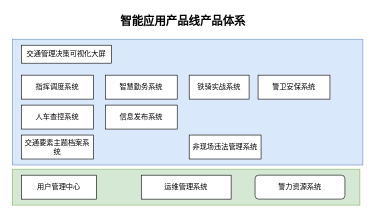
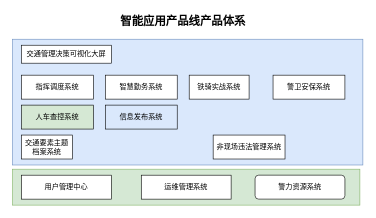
node "警卫安保系统": moved (294, 87) -> (309, 87)
node "人车查控系统": fillcolor #ffffff -> #d5e8d4
node "信息发布系统": fillcolor #ffffff -> #dae8fc
node "交通要素主题档案系统": size 72x24 -> 51x24
node "非现场违法管理系统": moved (225, 147) -> (249, 147)
node "用户管理中心": size 75x24 -> 90x24
